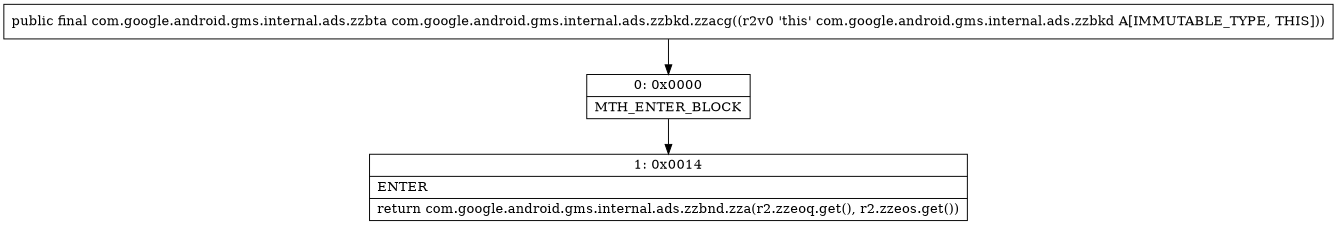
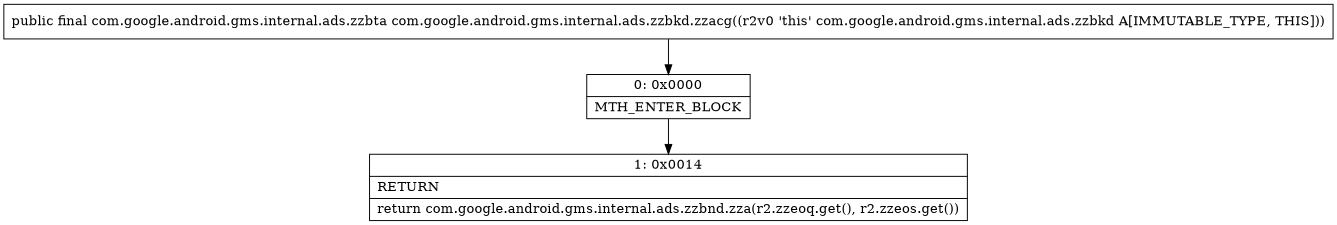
node "1: 0x0014": text "ENTER" -> "RETURN"
